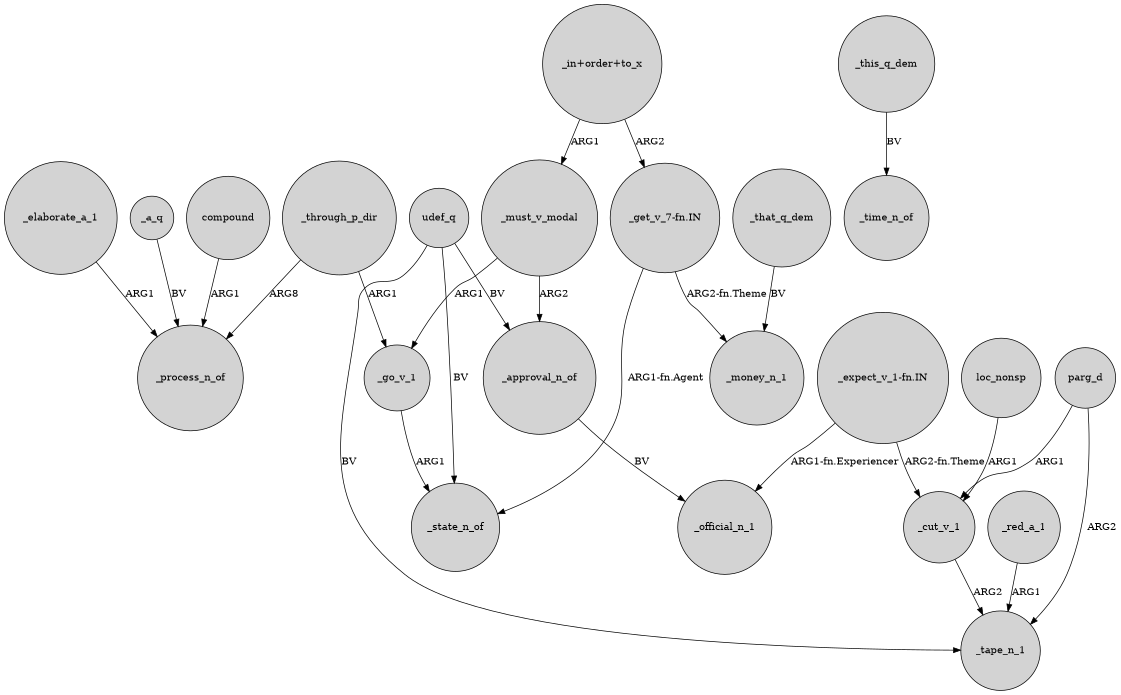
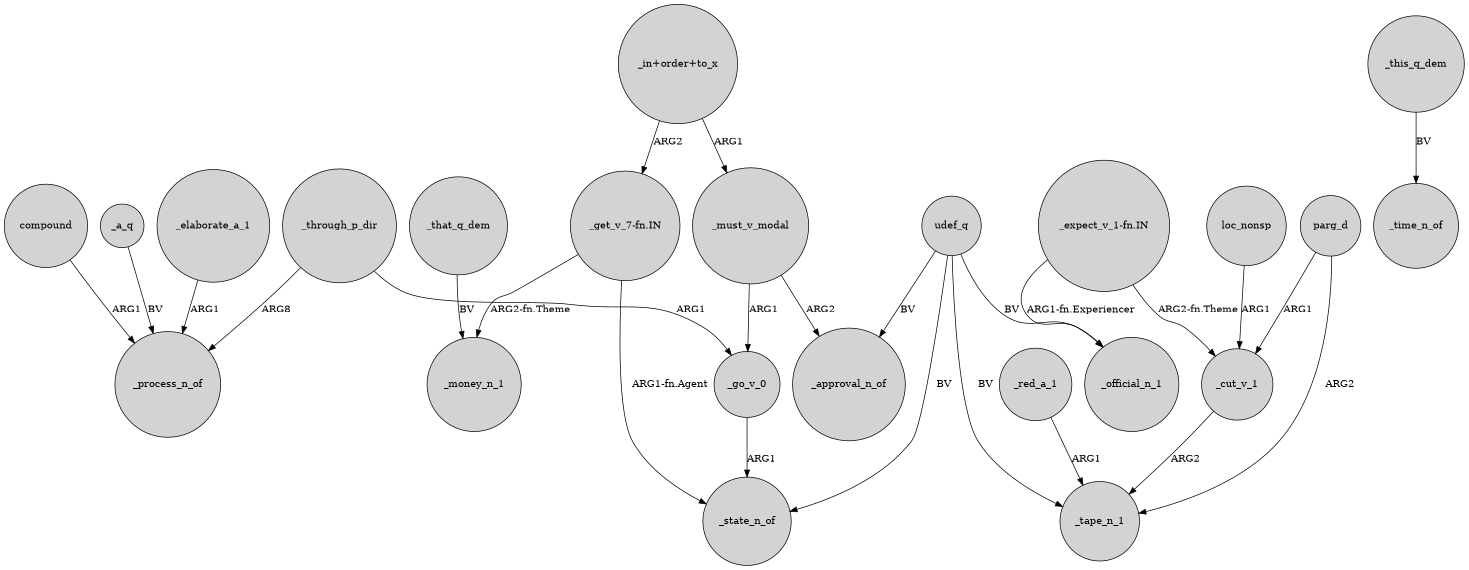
node "_go_v_1": label "_go_v_1" -> "_go_v_0"
edge "_approval_n_of" -> "_official_n_1": now "udef_q" -> "_official_n_1"
